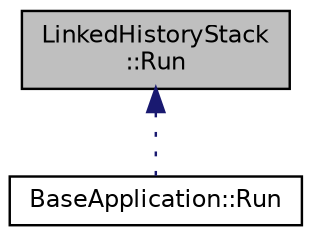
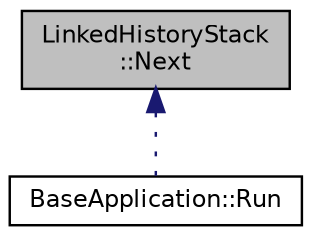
node "LinkedHistoryStack ::Run": label "LinkedHistoryStack ::Run" -> "LinkedHistoryStack ::Next"
